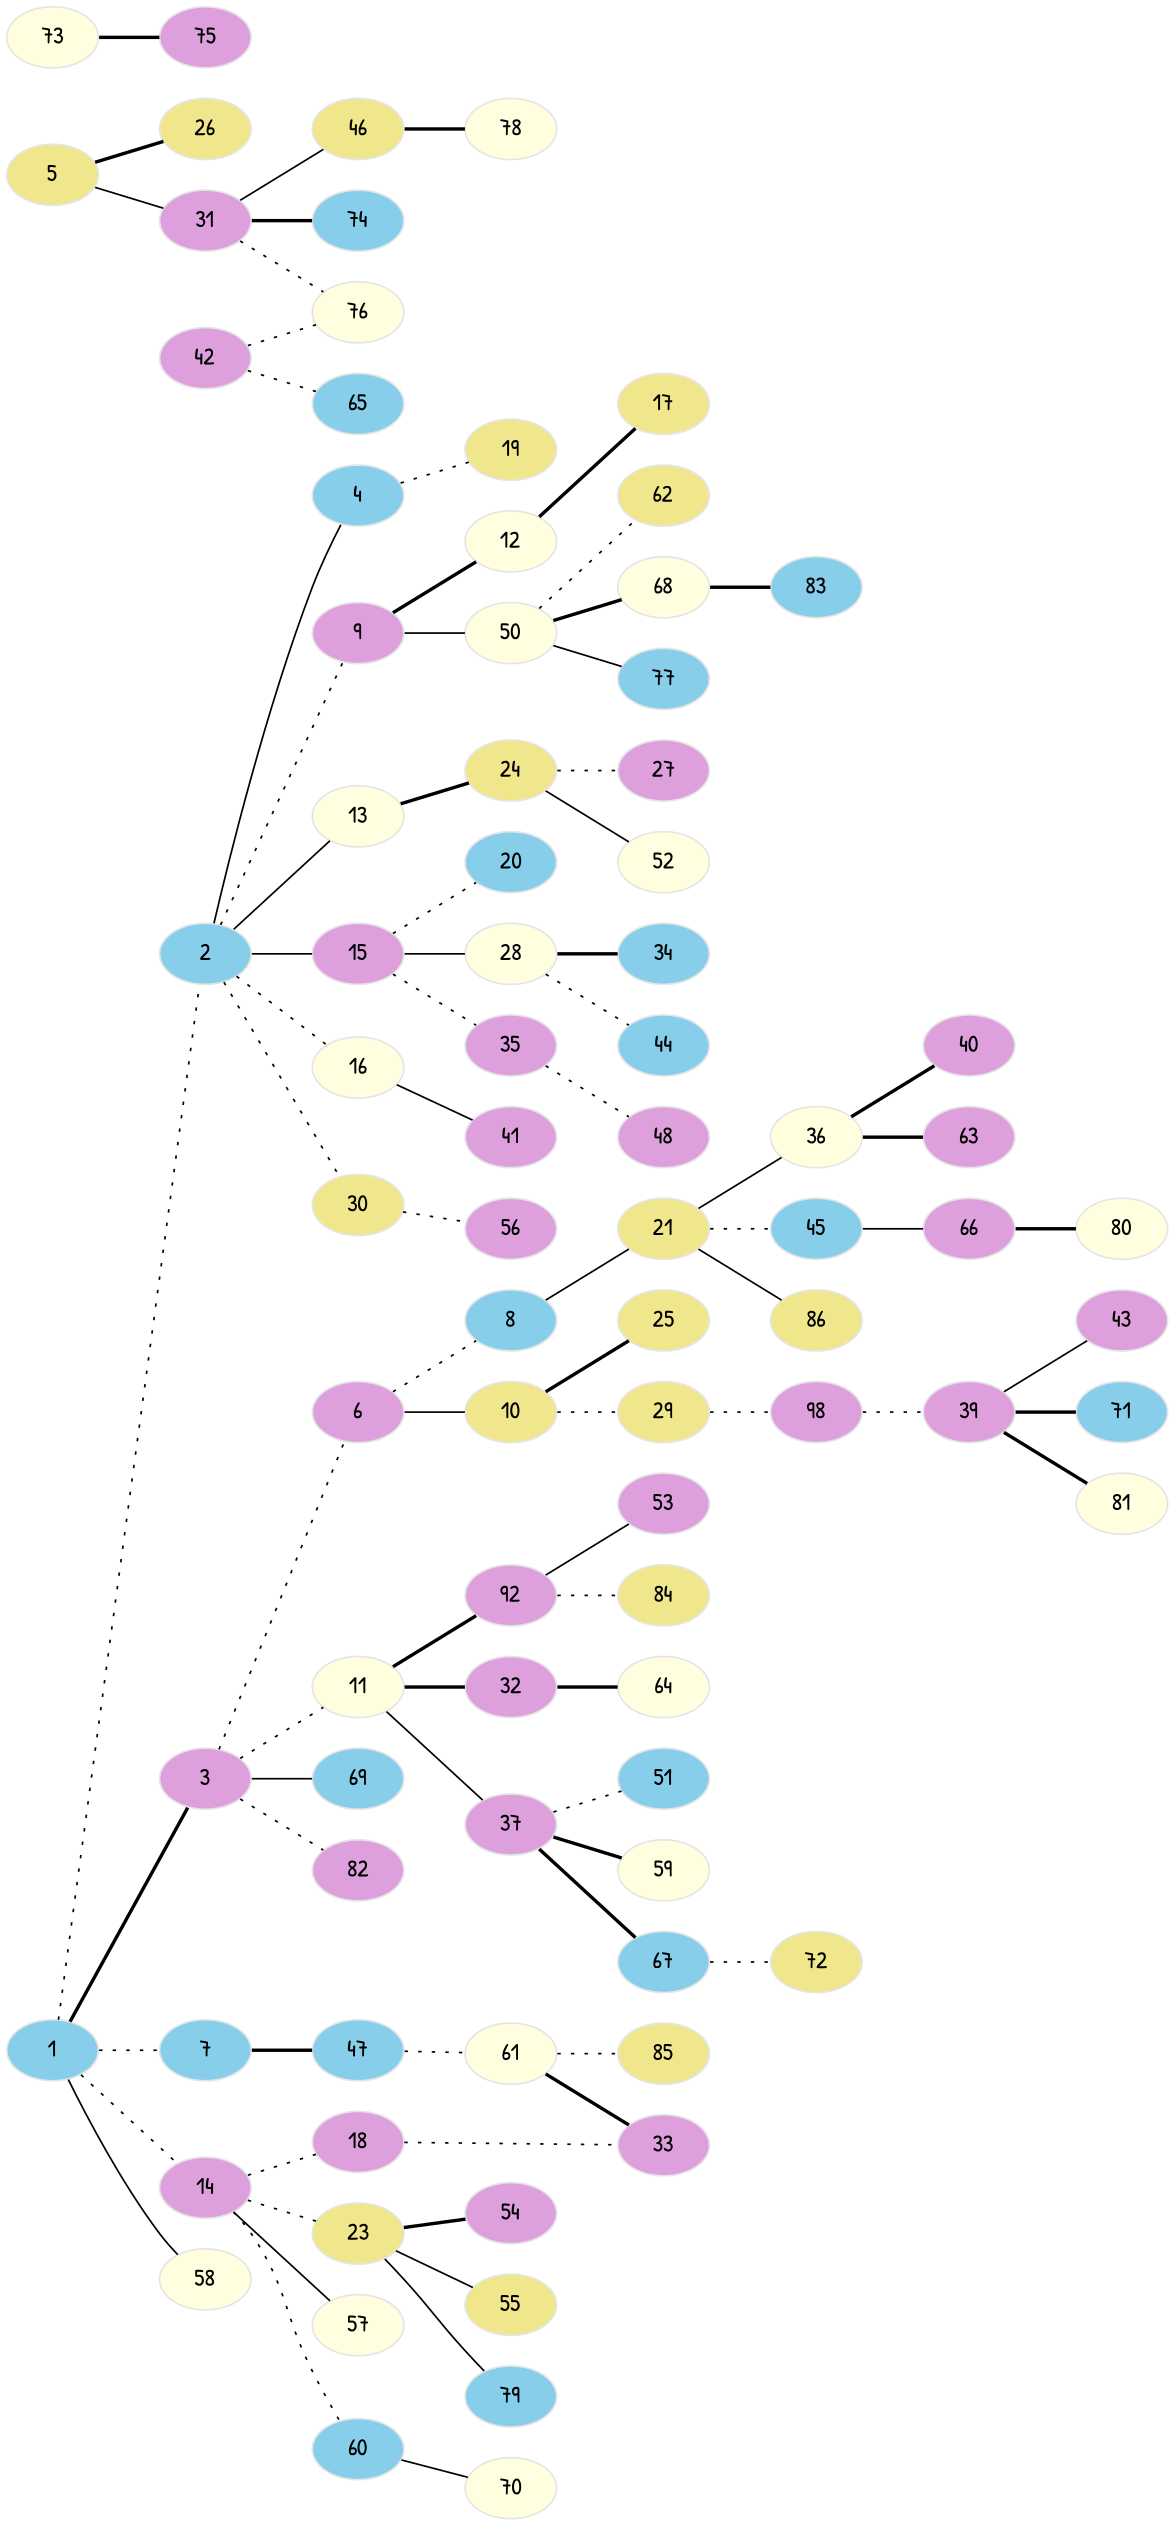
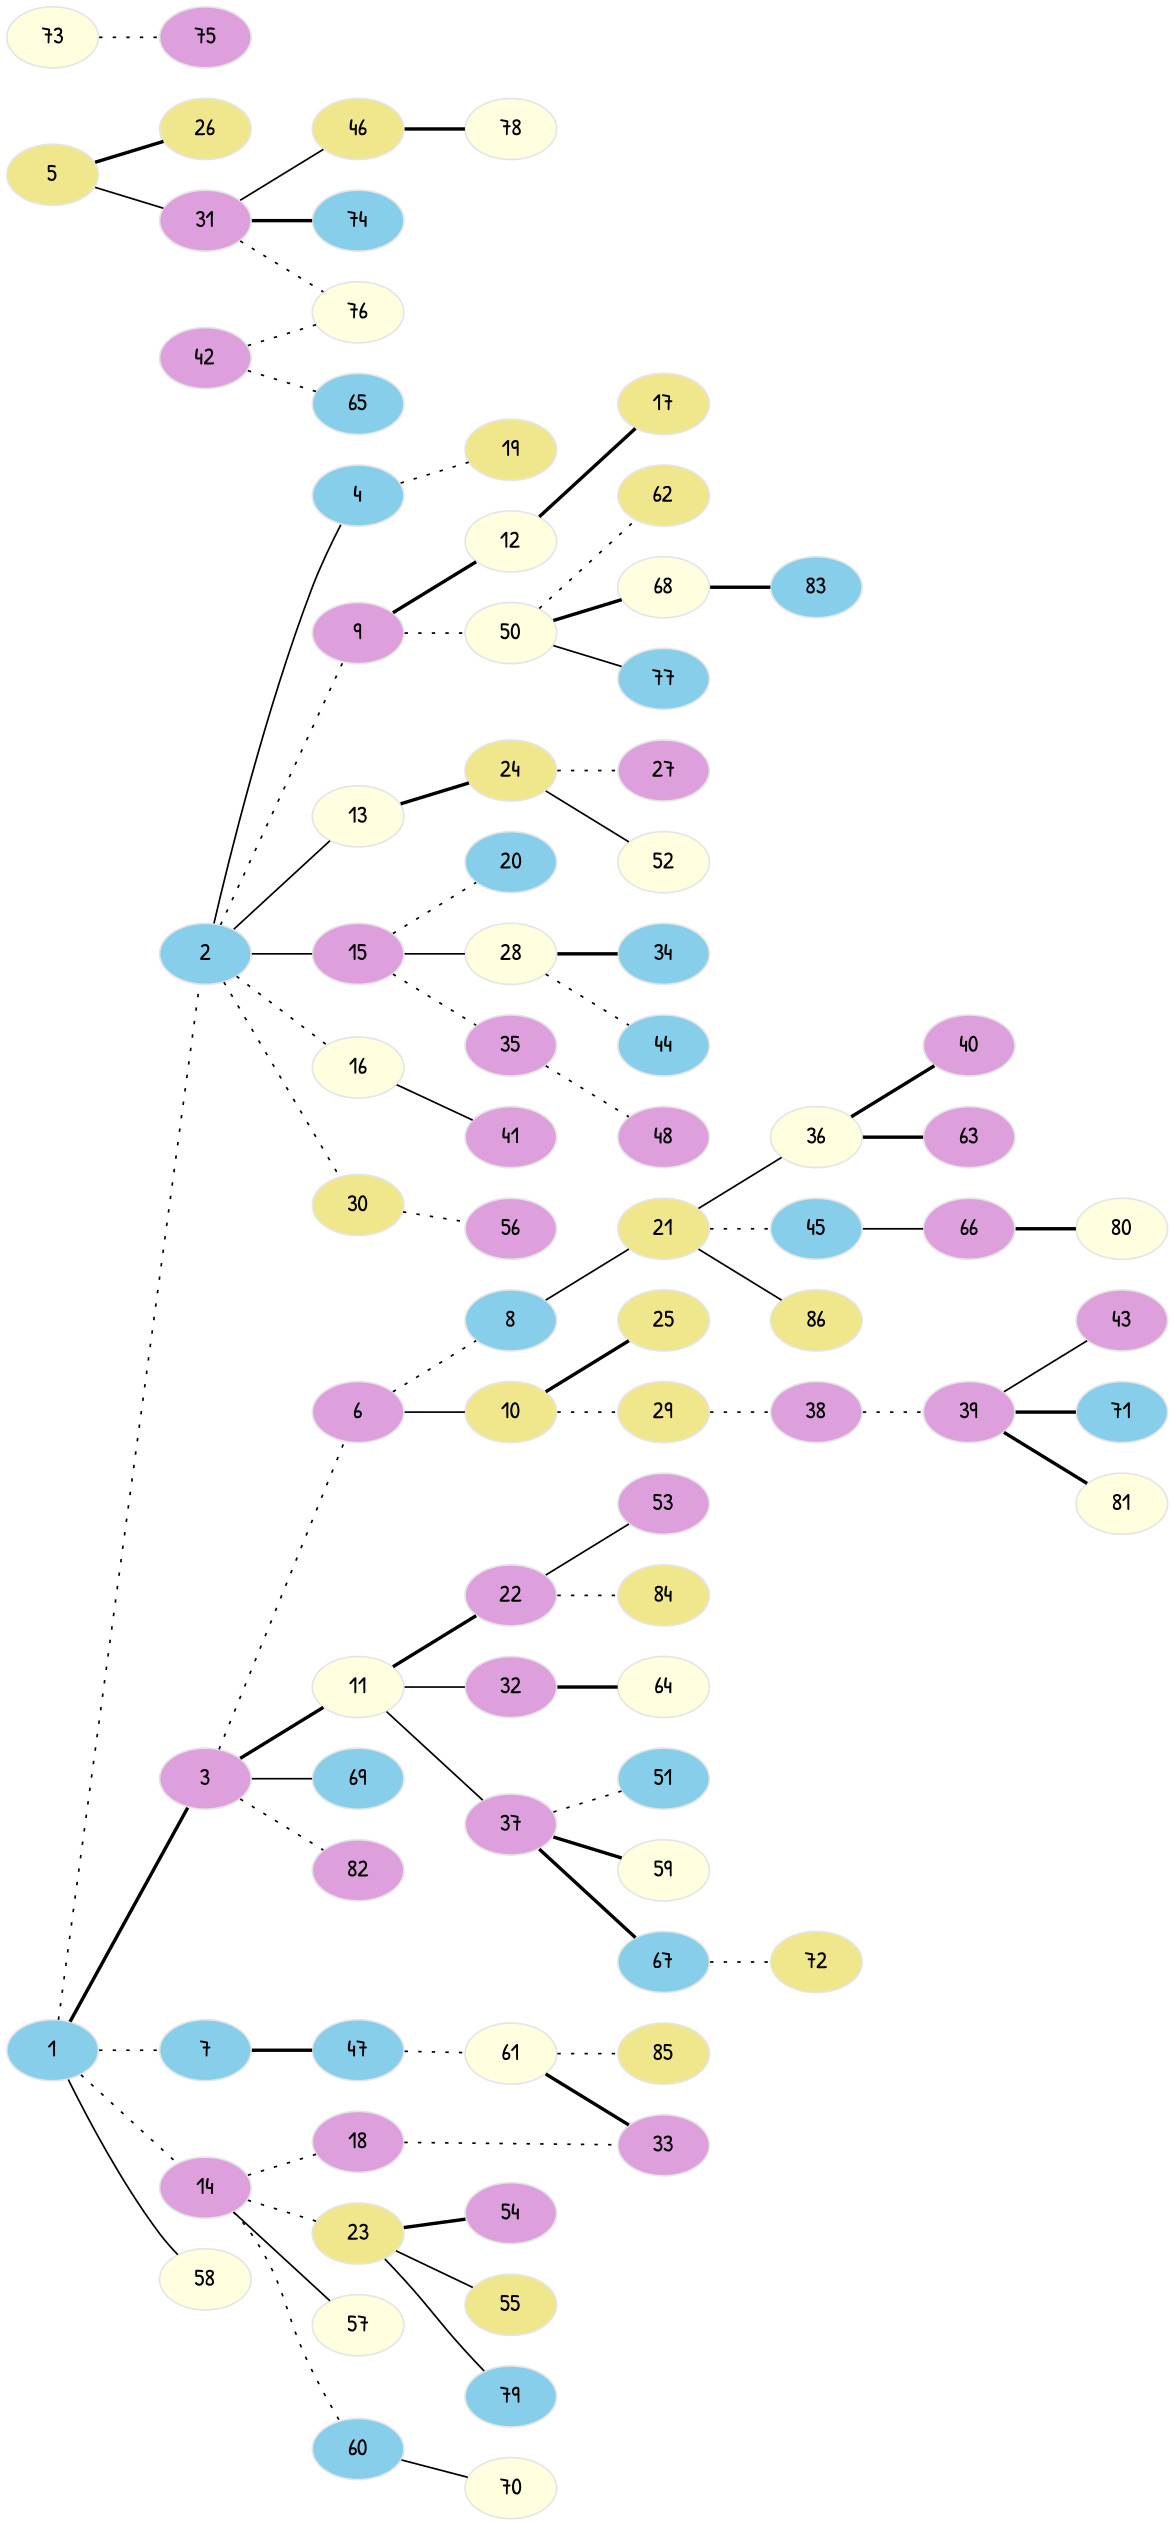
edge "73" -- "75": style bold -> dotted
edge "9" -- "50": style solid -> dotted
node "98": label "98" -> "38"
node "92": label "92" -> "22"
edge "11" -- "32": style bold -> solid
edge "11" -- "3": style dotted -> bold
